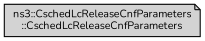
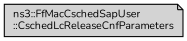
node "ns3::CschedLcReleaseCnfParameters ::CschedLcReleaseCnfParameters": label "ns3::CschedLcReleaseCnfParameters ::CschedLcReleaseCnfParameters" -> "ns3::FfMacCschedSapUser ::CschedLcReleaseCnfParameters"
